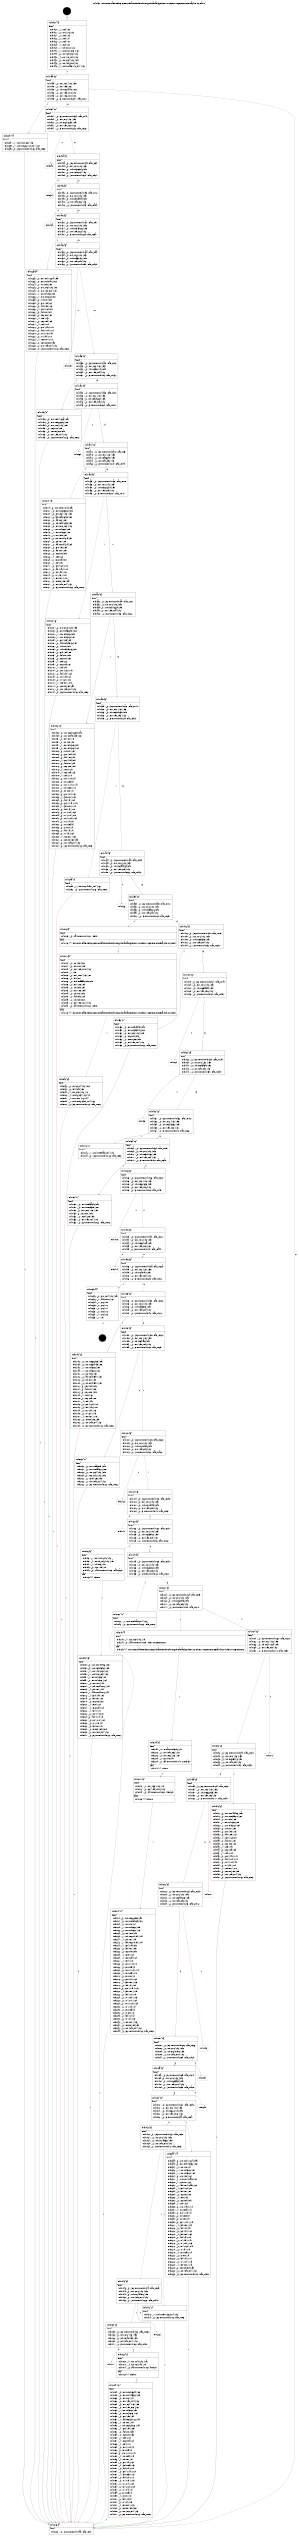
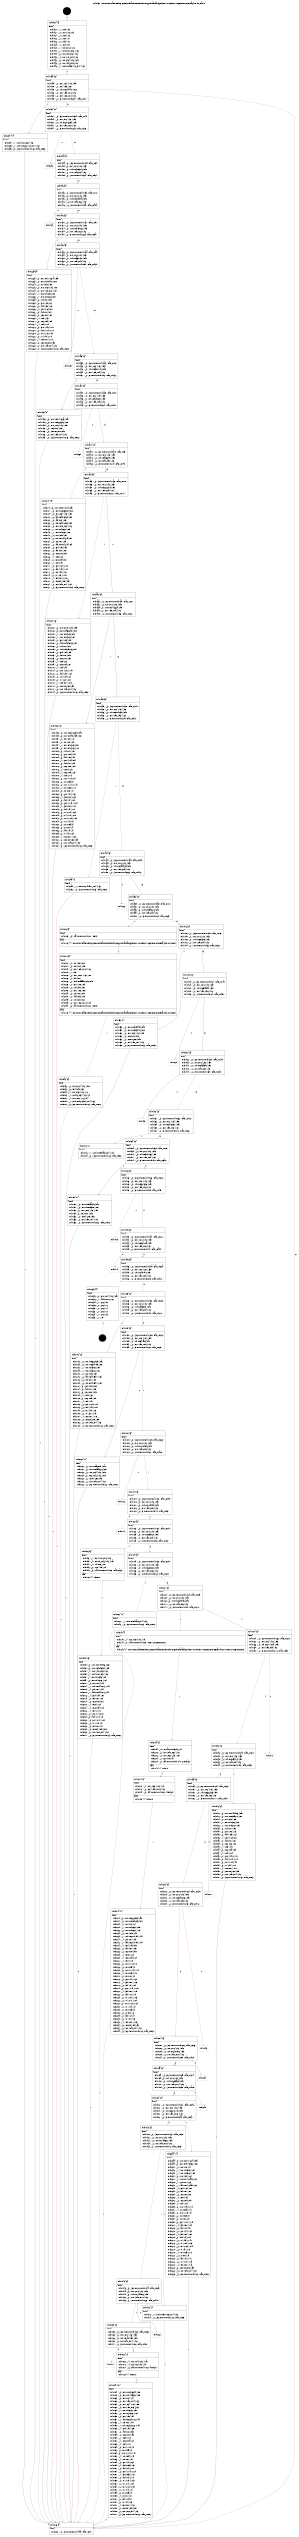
node "0x402304": removed
edge "0x401bb5 [25]" -> "0x402693 [19]": removed, label "1"
